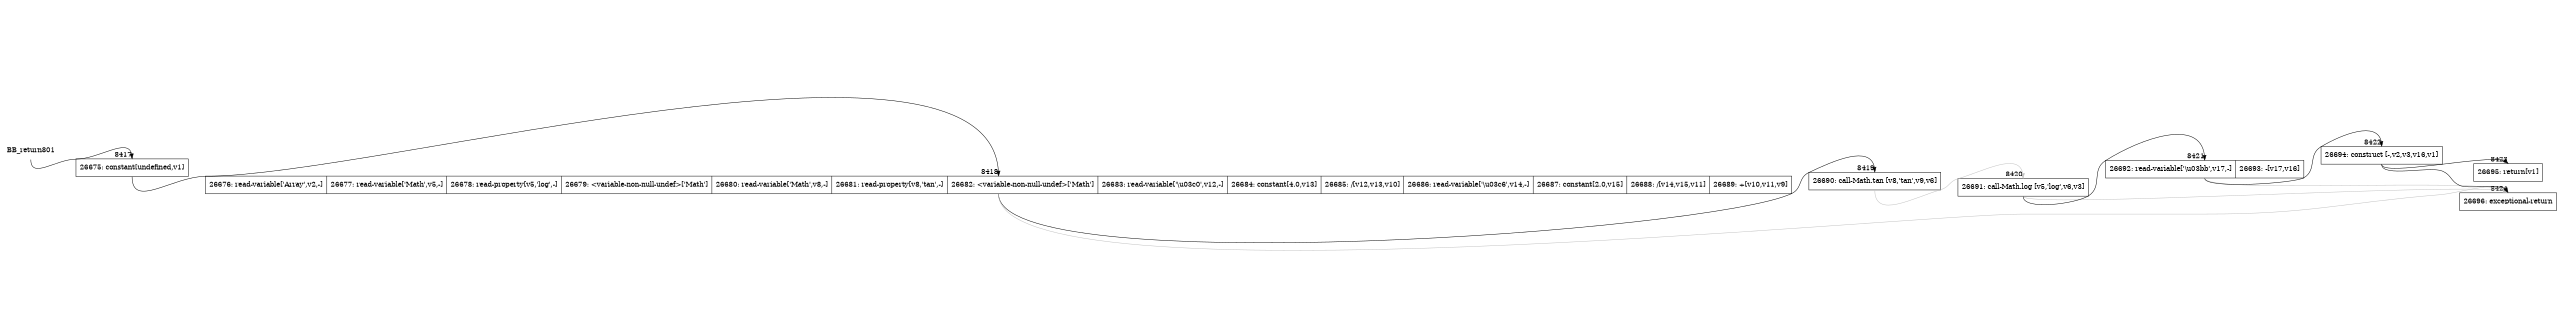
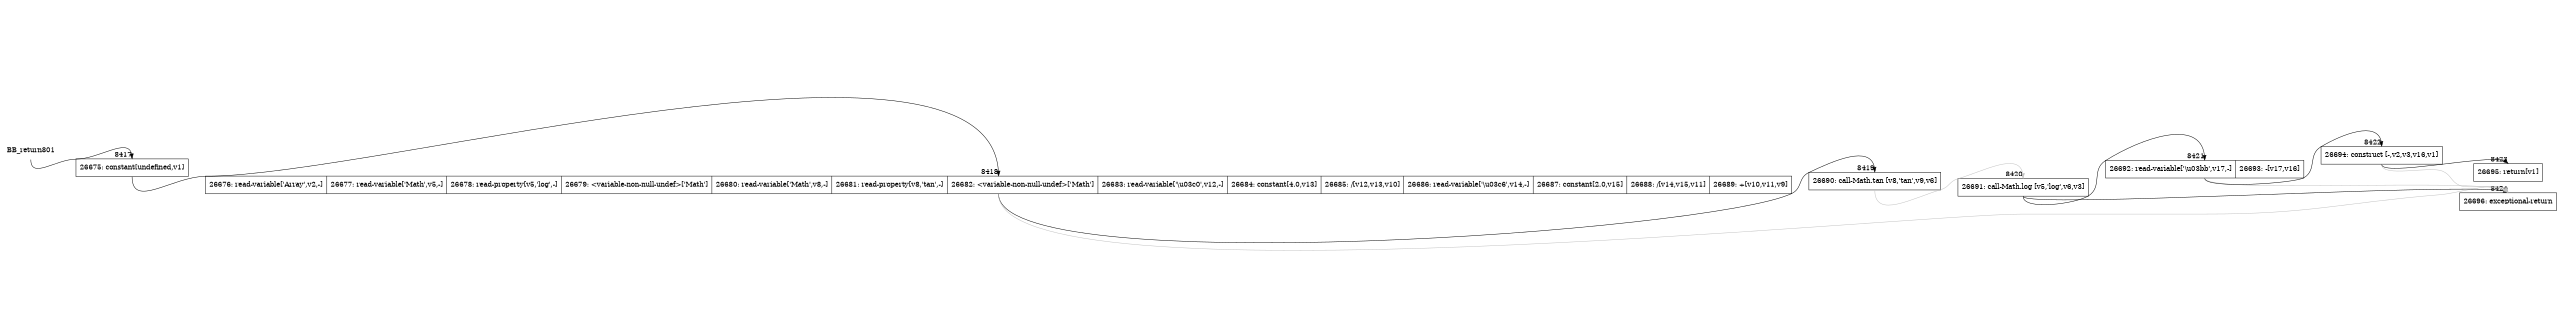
edge "26694: construct [-,v2,v3,v16,v1]" -> "26696: exceptional-return": color black -> gray
edge "26691: call-Math.log [v5,'log',v6,v3]" -> "26696: exceptional-return": color gray -> black
